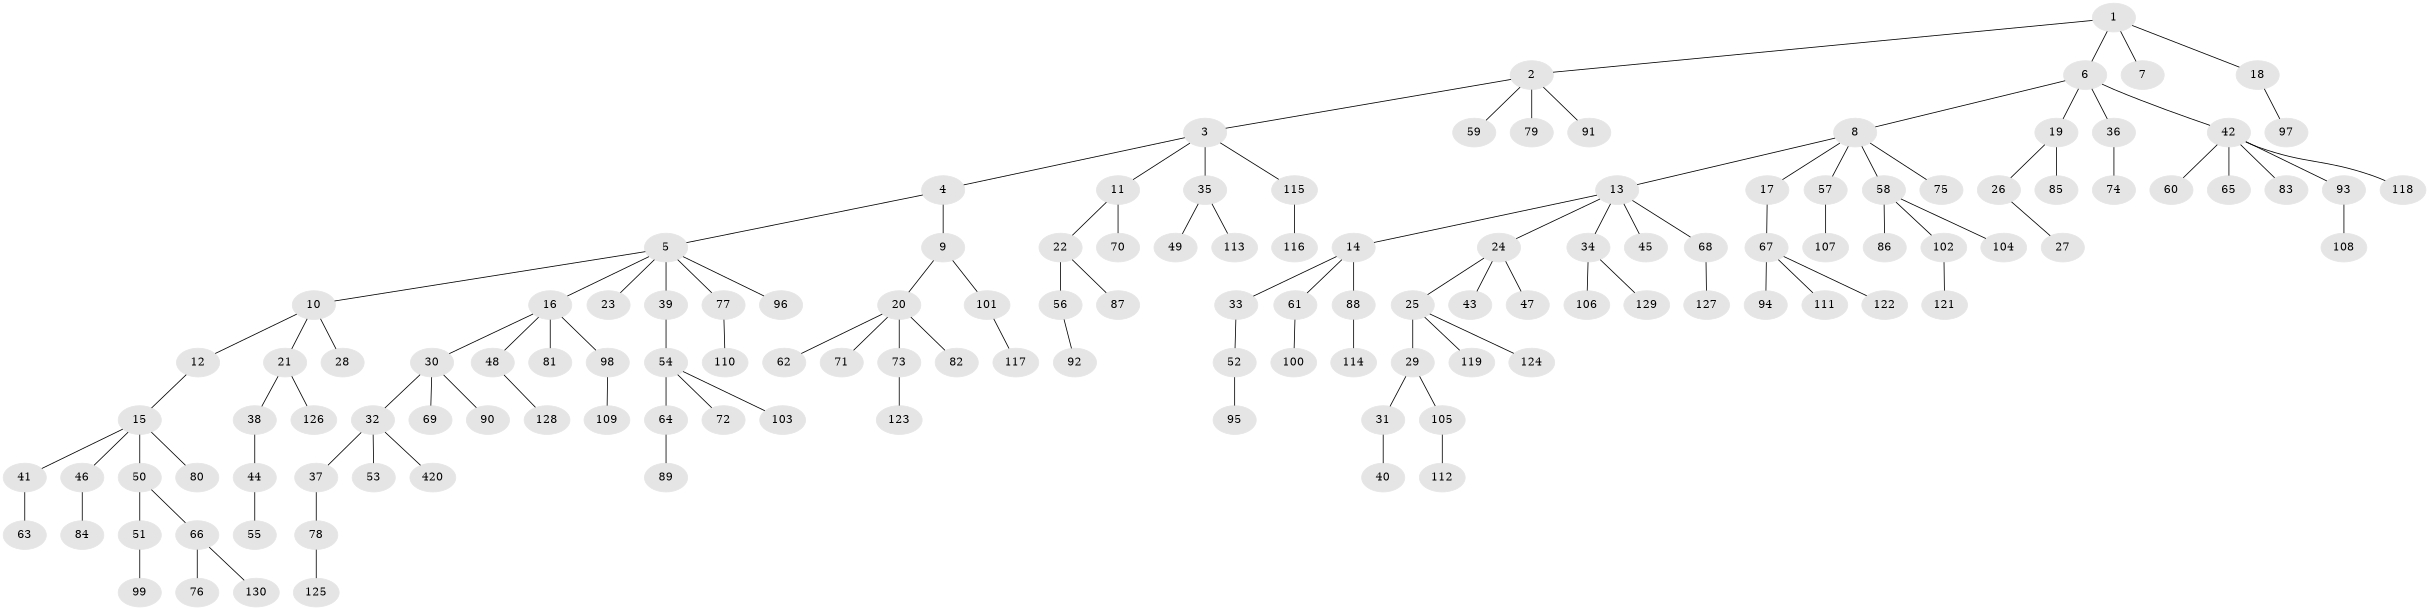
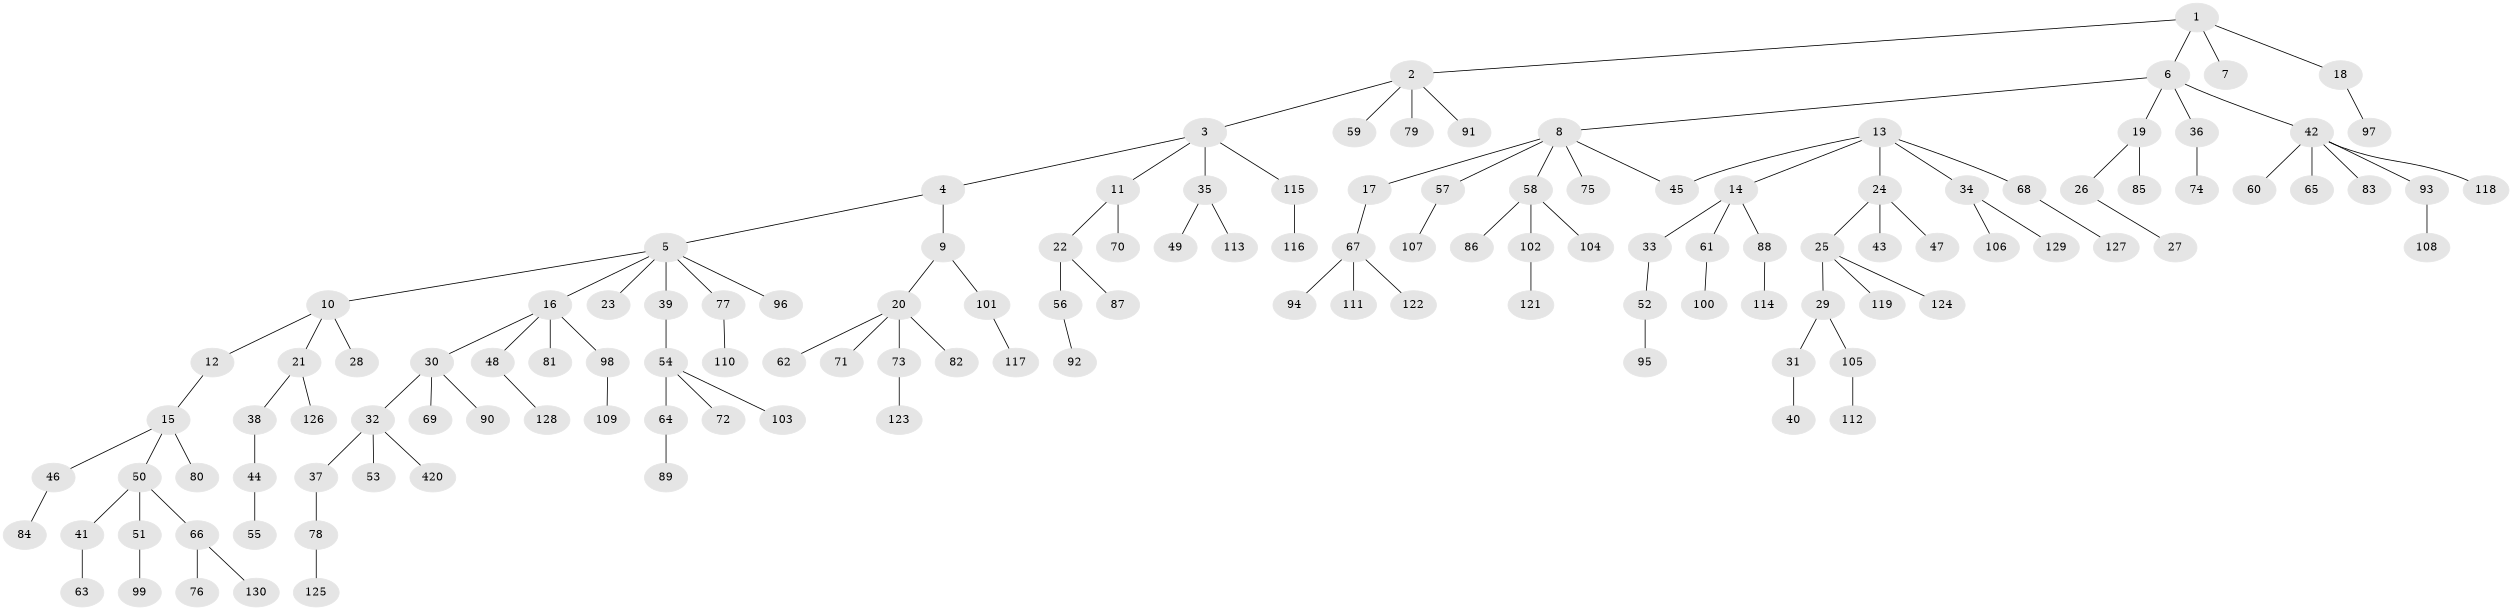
edge "8" -- "13": now "8" -- "45"
edge "15" -- "41": now "50" -- "41"
